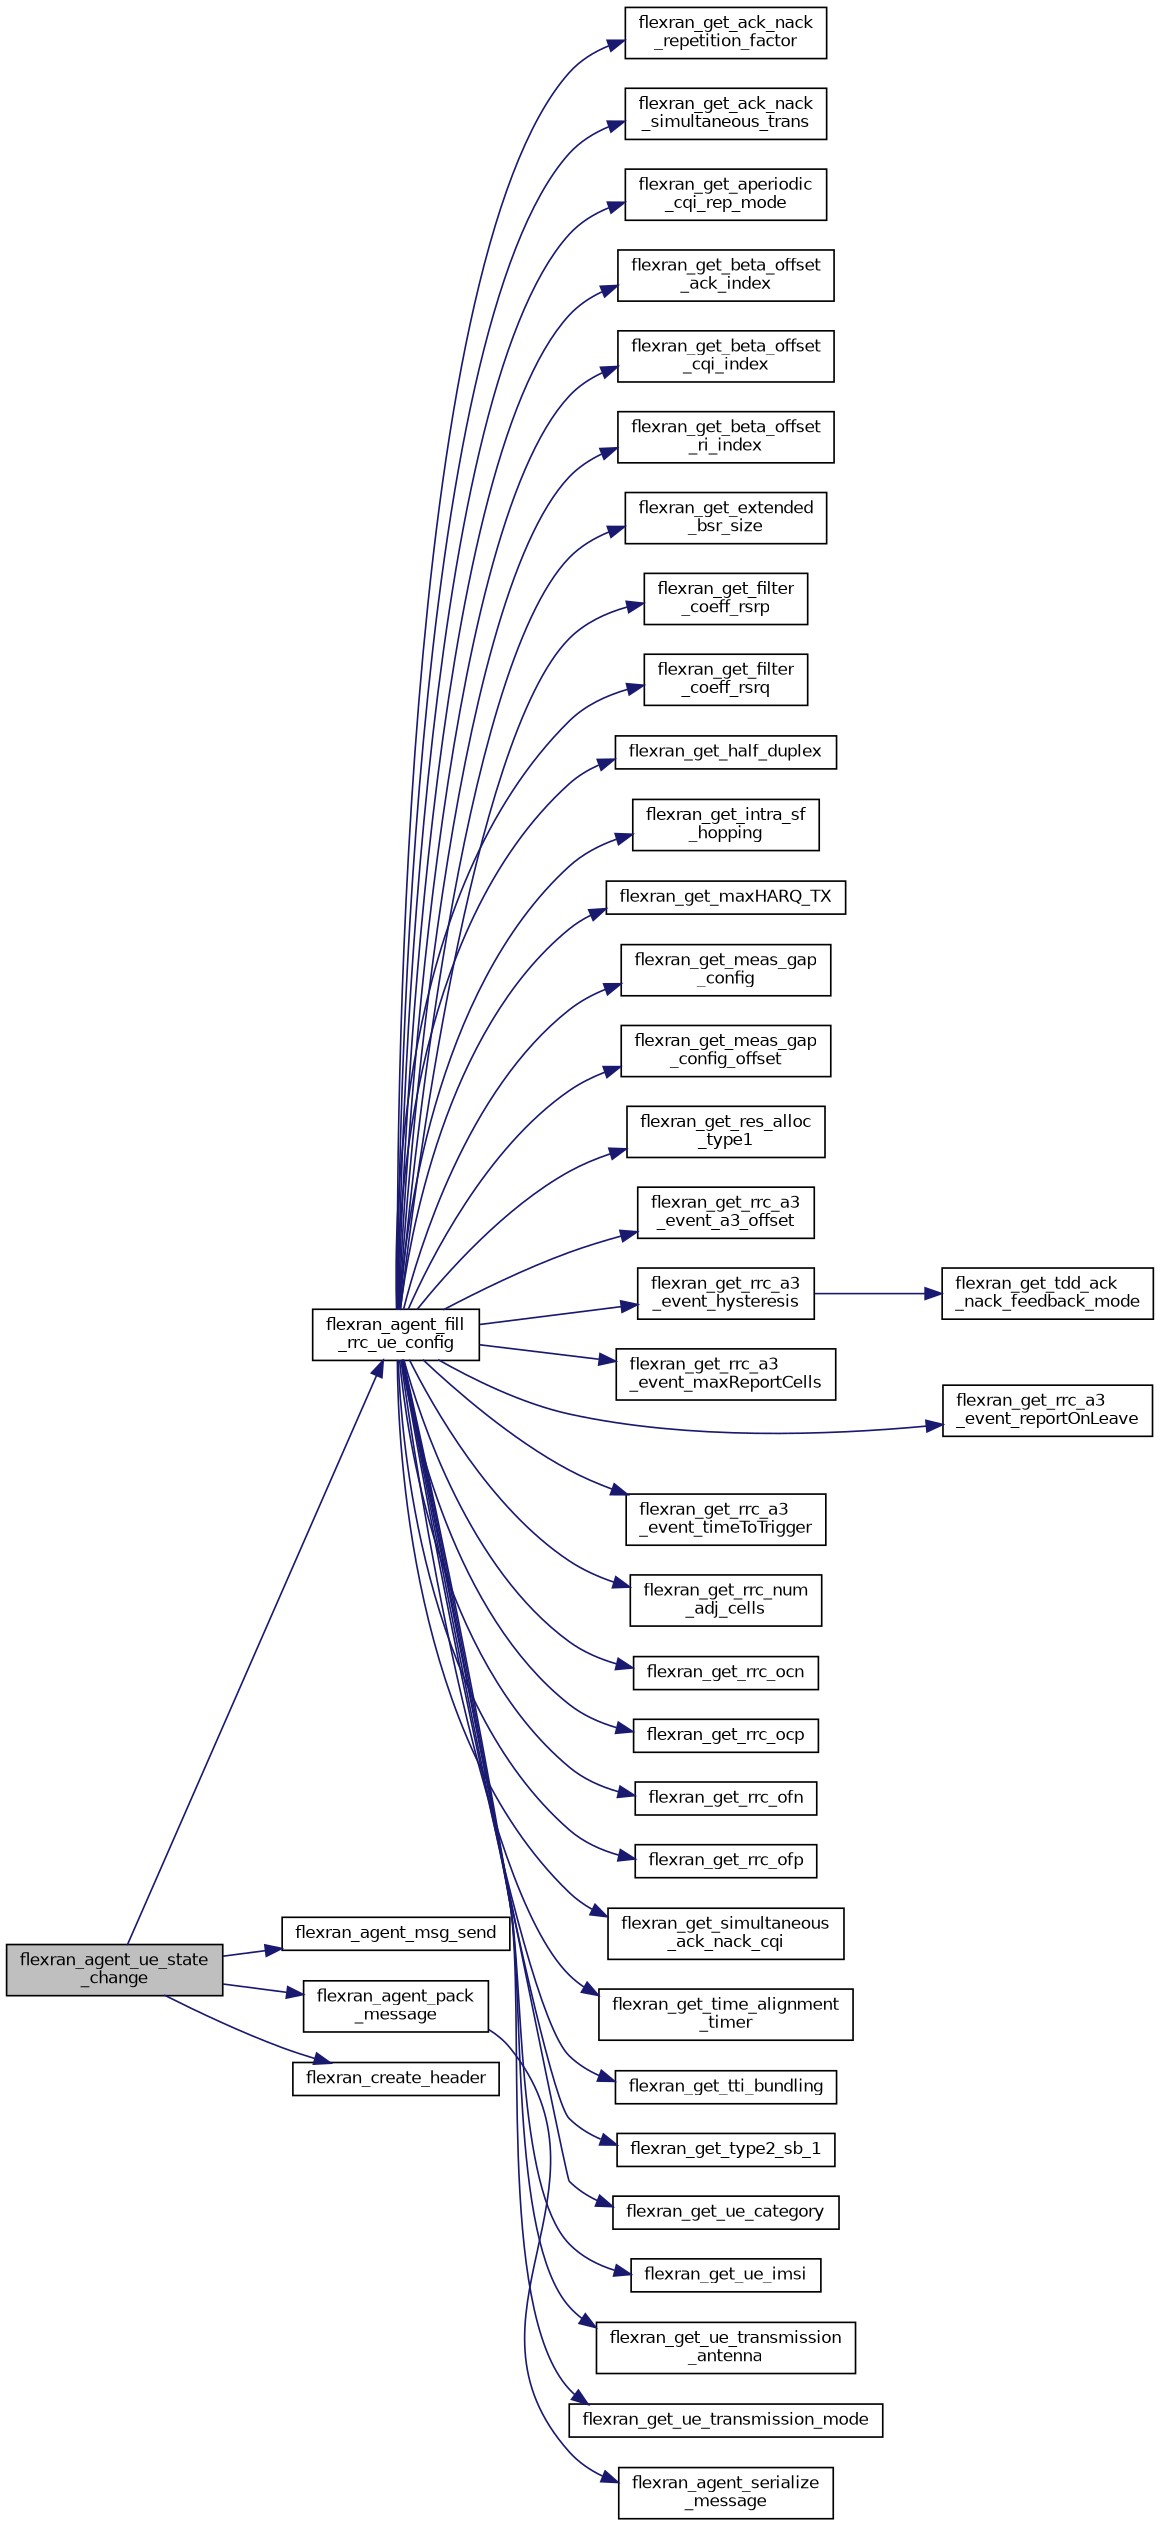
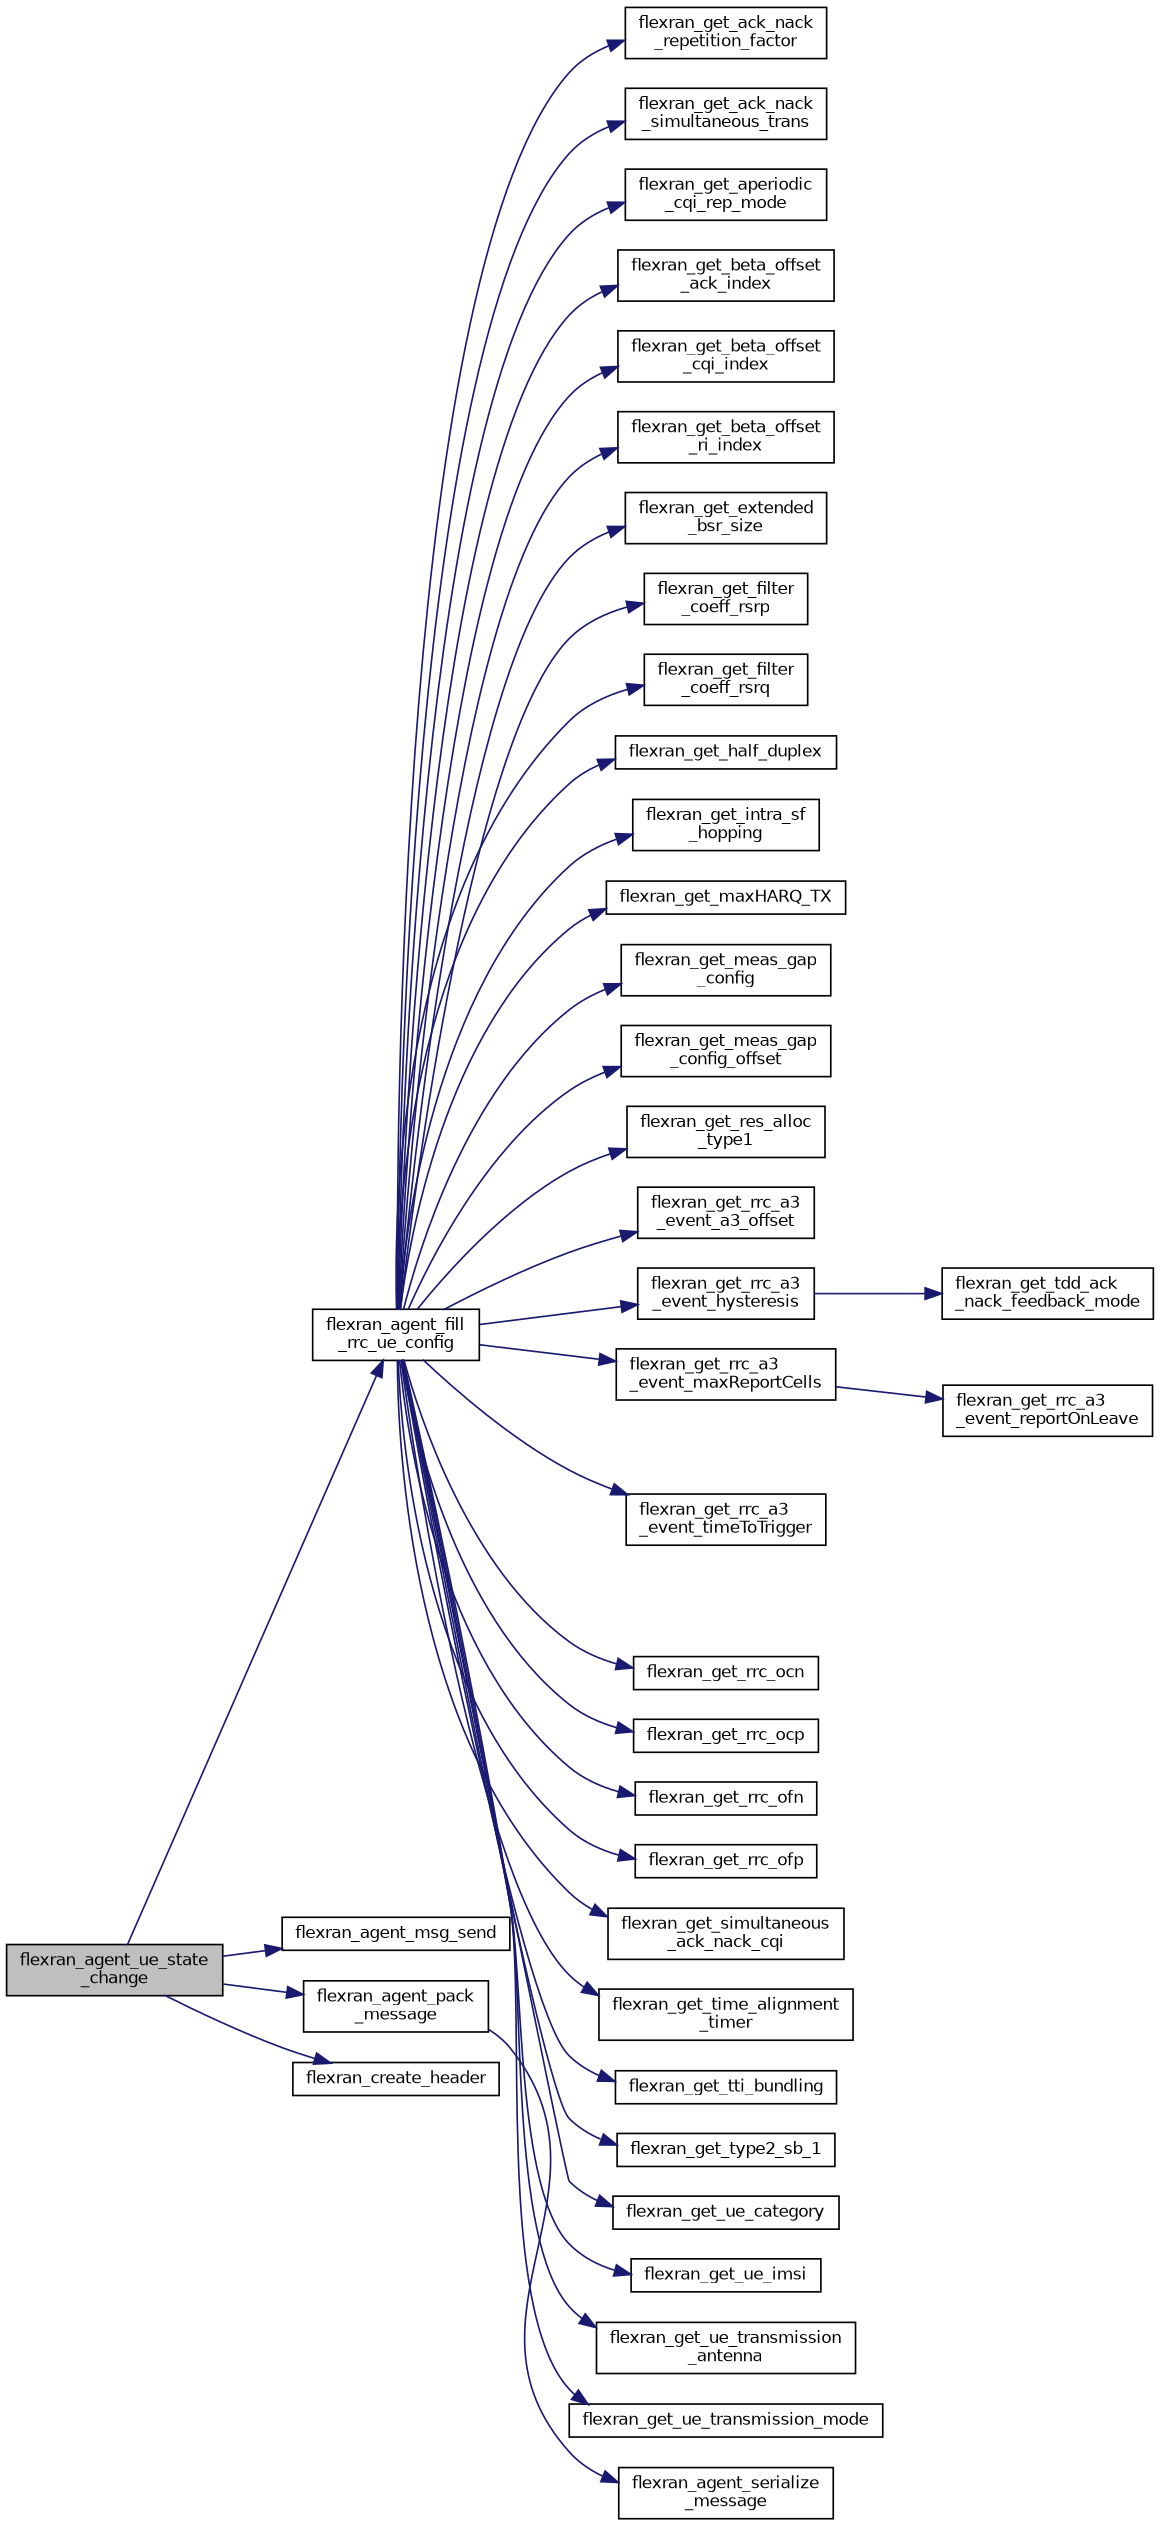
edge "flexran_agent_fill _rrc_ue_config" -> "flexran_get_rrc_a3 _event_reportOnLeave": now "flexran_get_rrc_a3 _event_maxReportCells" -> "flexran_get_rrc_a3 _event_reportOnLeave"
node "flexran_get_rrc_num _adj_cells": removed
